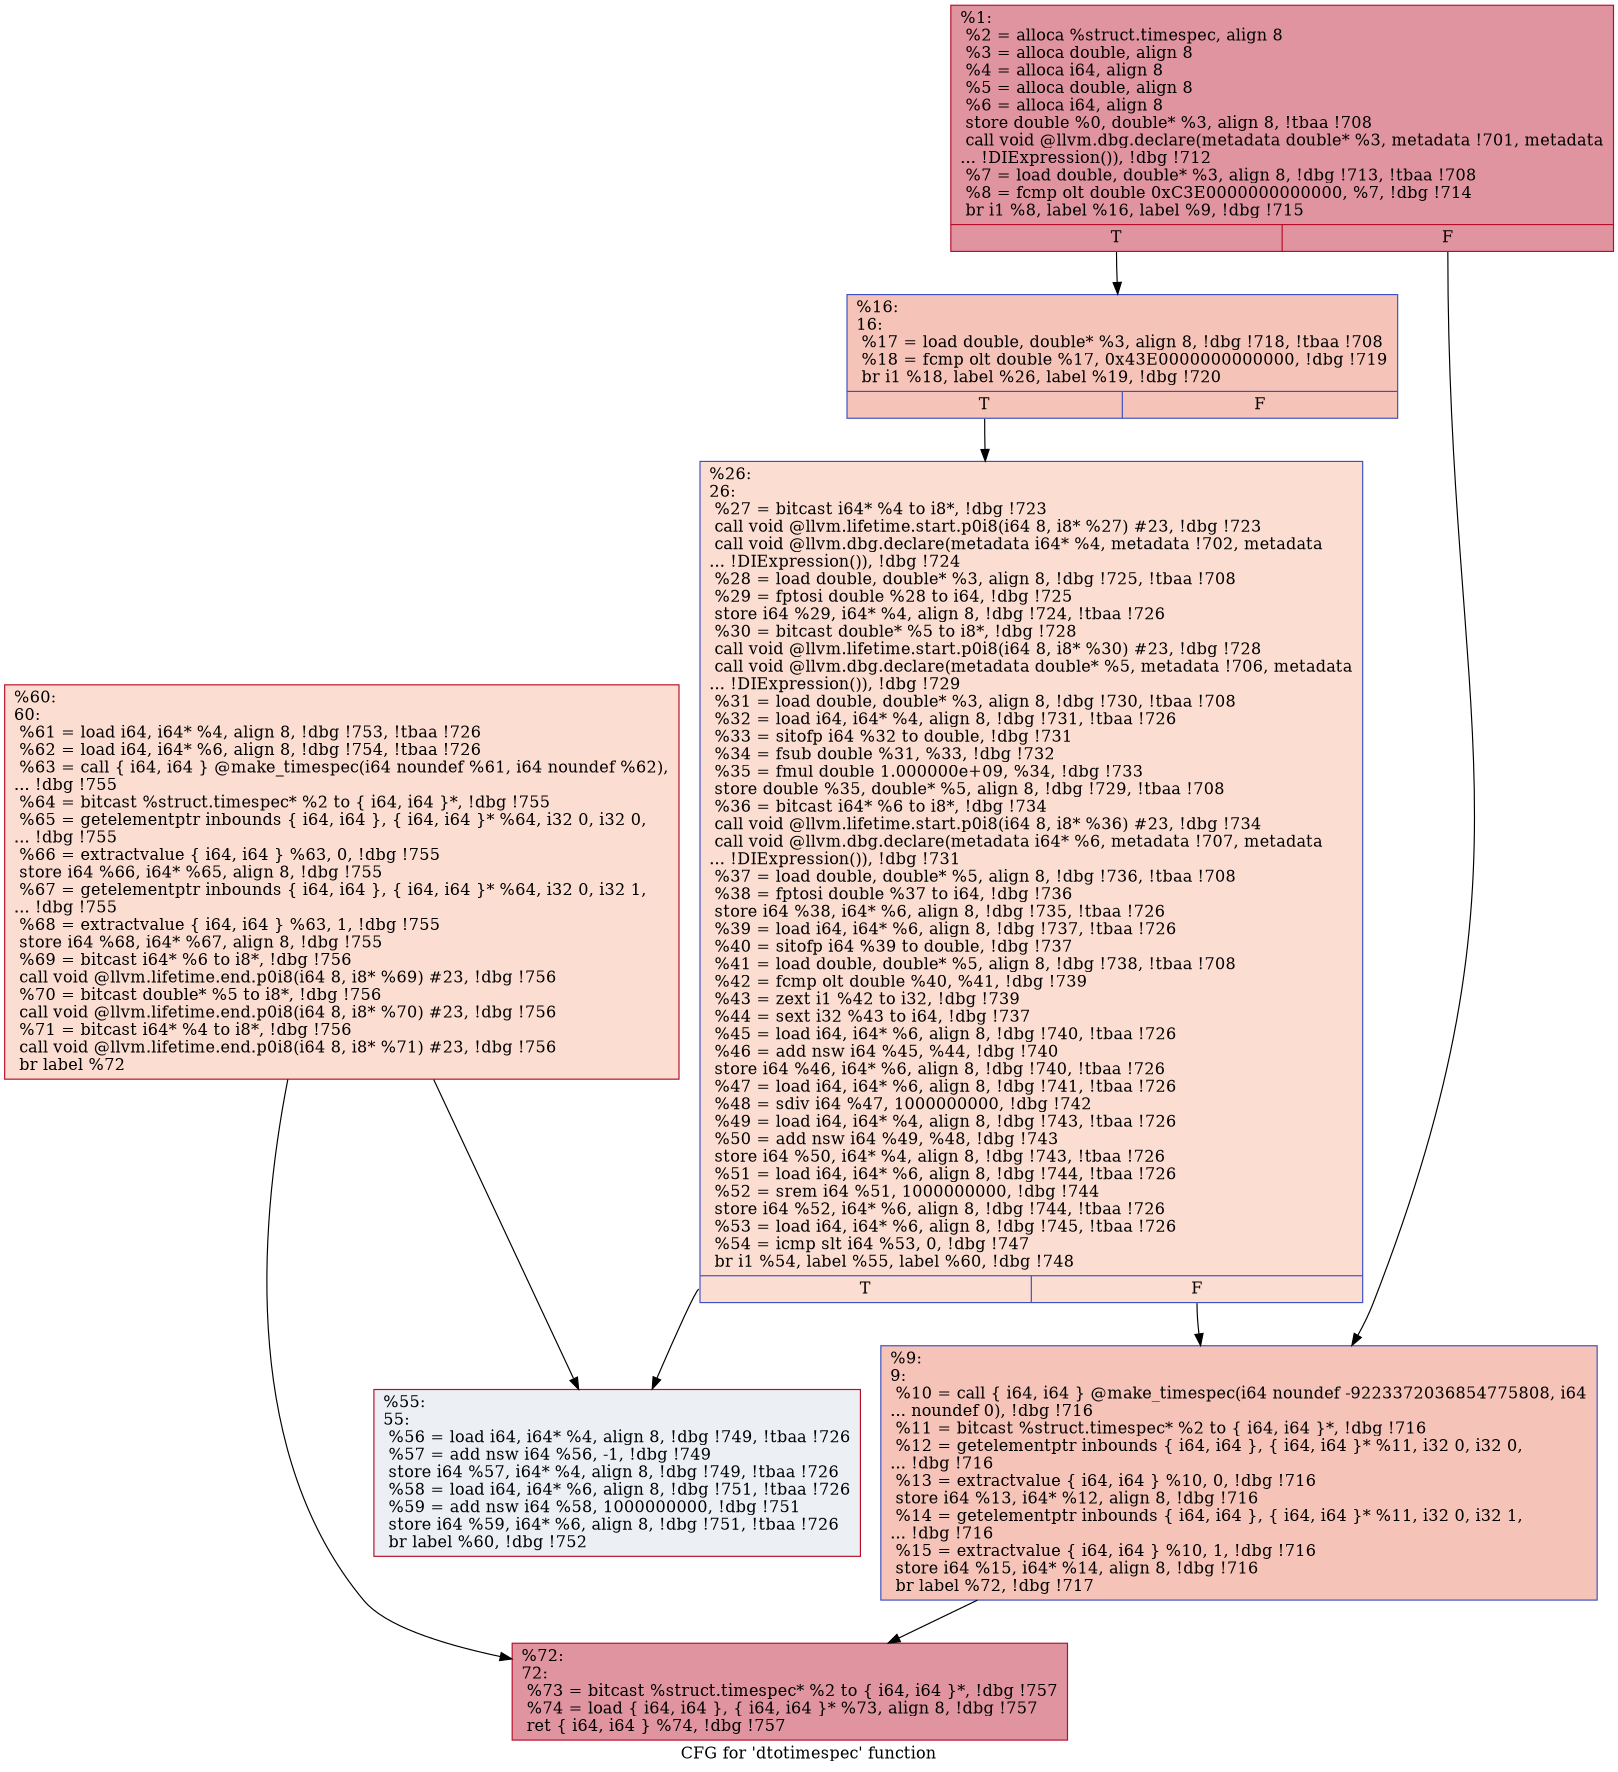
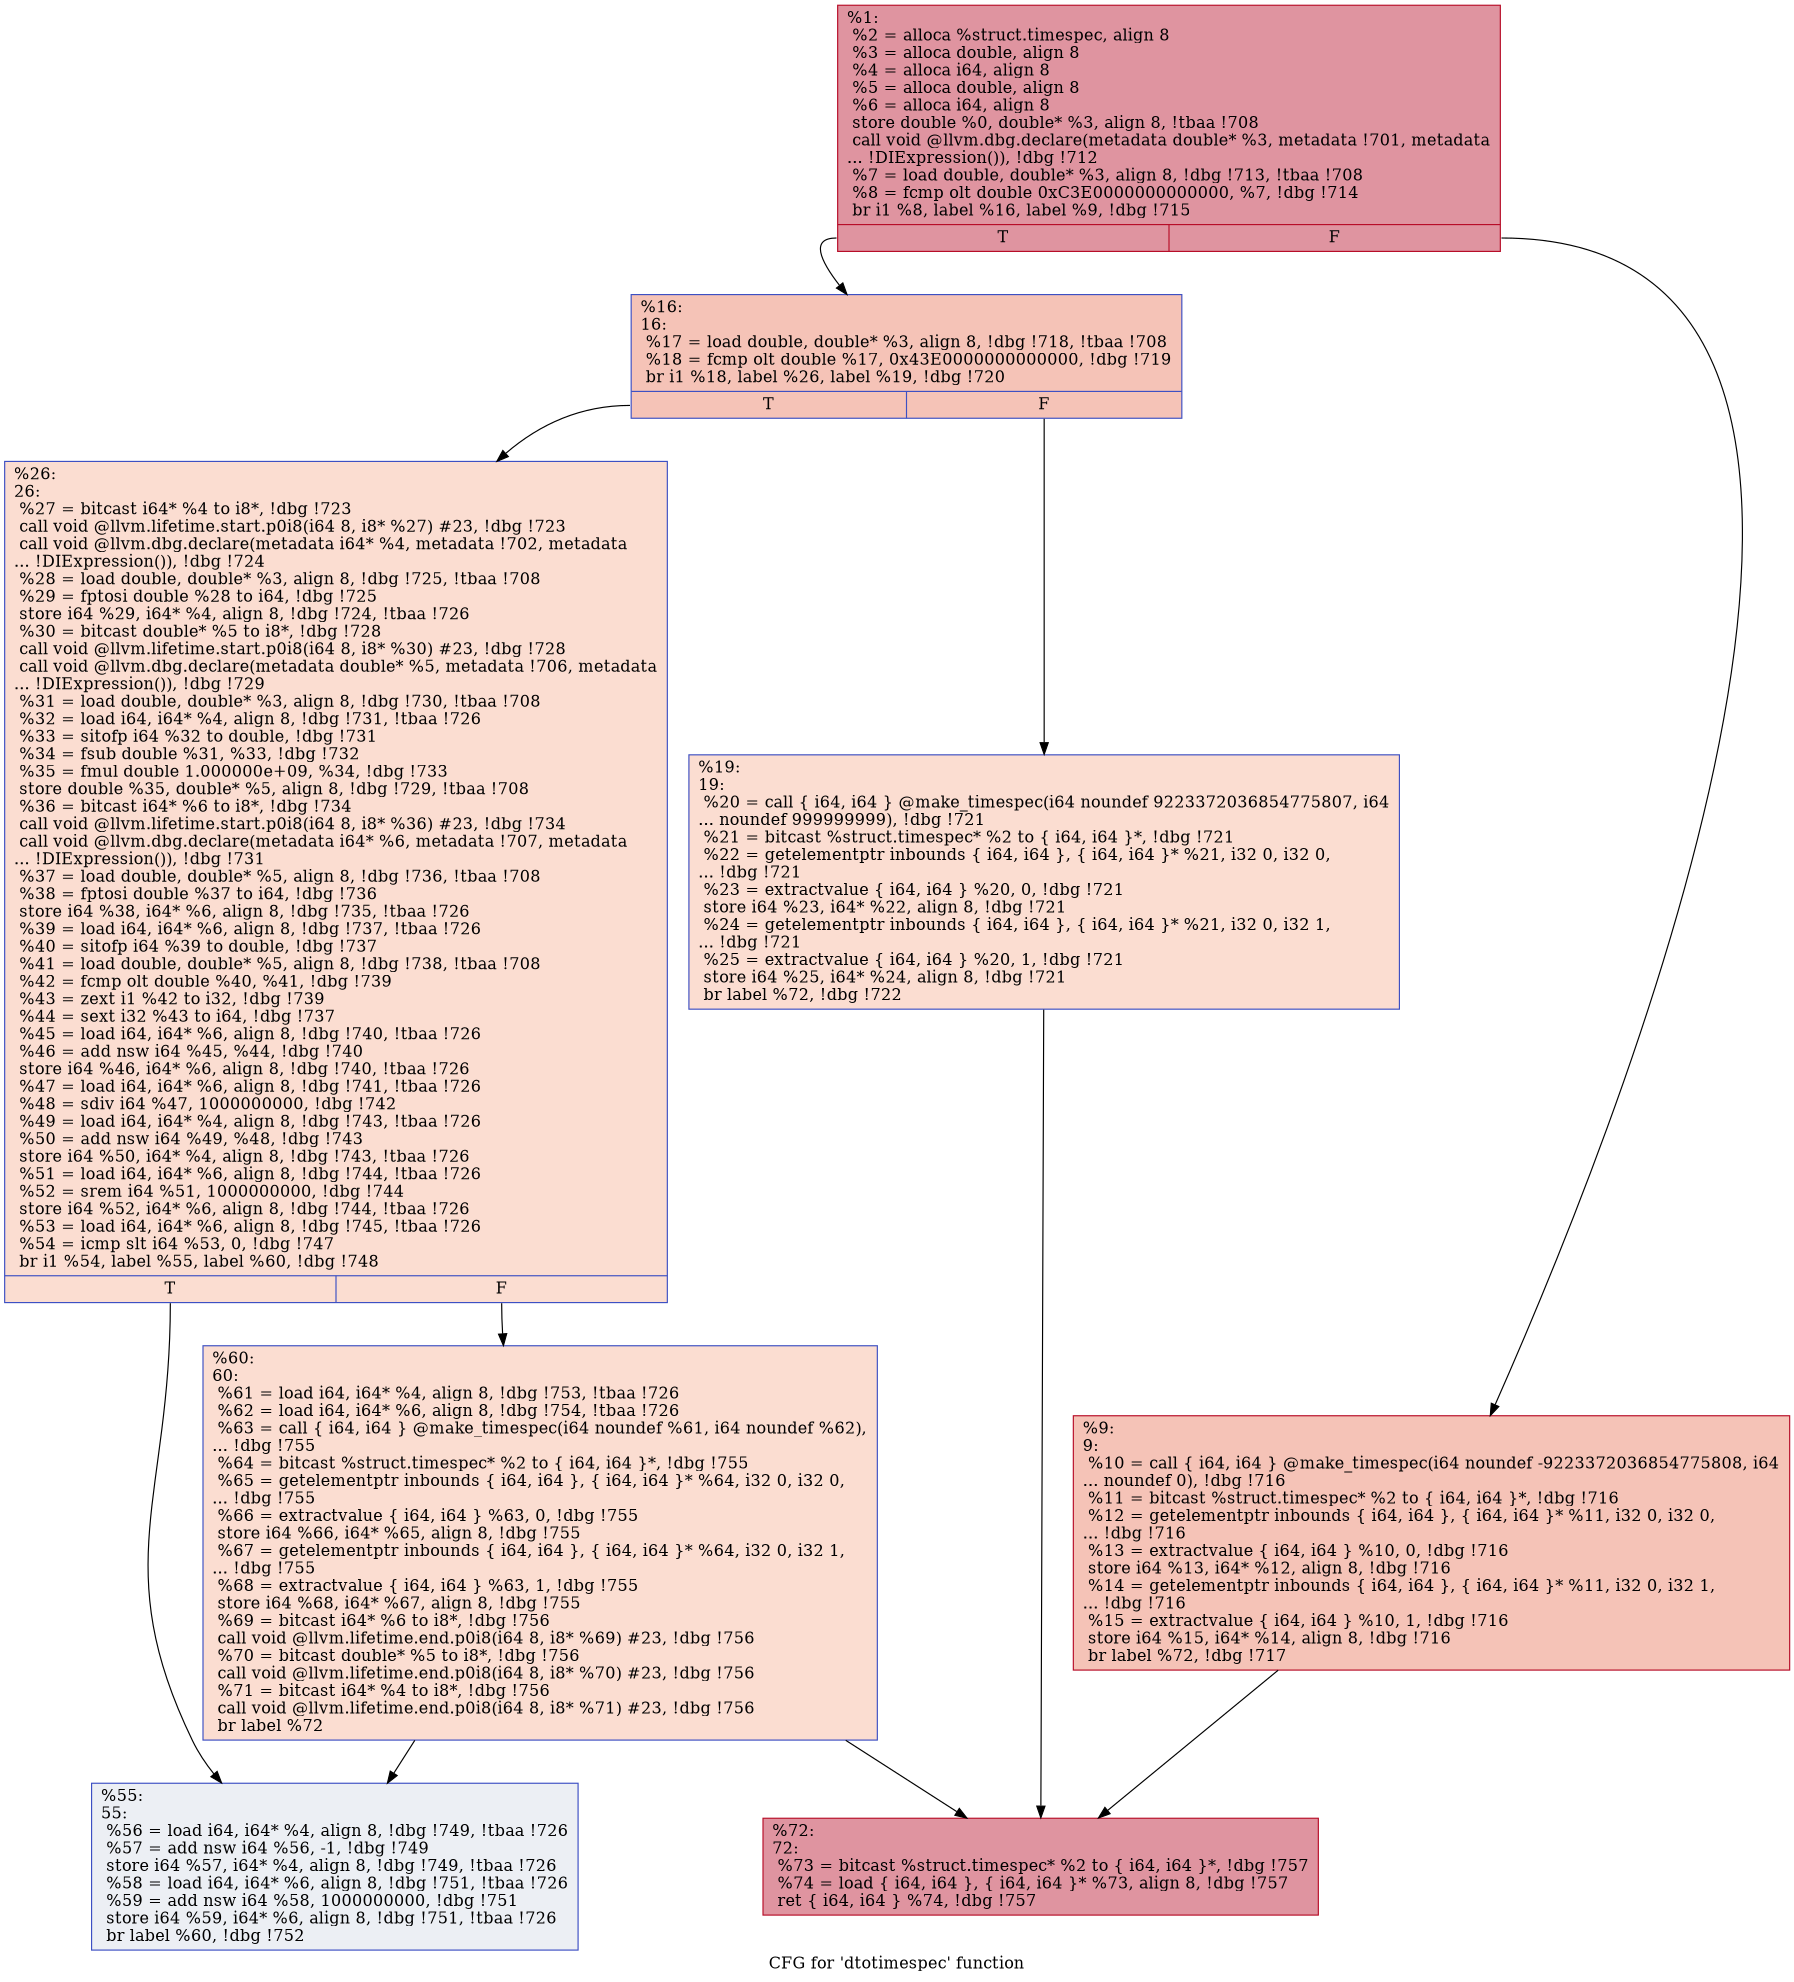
node "%60:": color #b70d28ff -> #3d50c3ff
node "%19:": added
edge "%26:" -> "%9:": now "%26:" -> "%60:"
node "%55:": color #b70d28ff -> #3d50c3ff
node "%9:": color #3d50c3ff -> #b70d28ff
